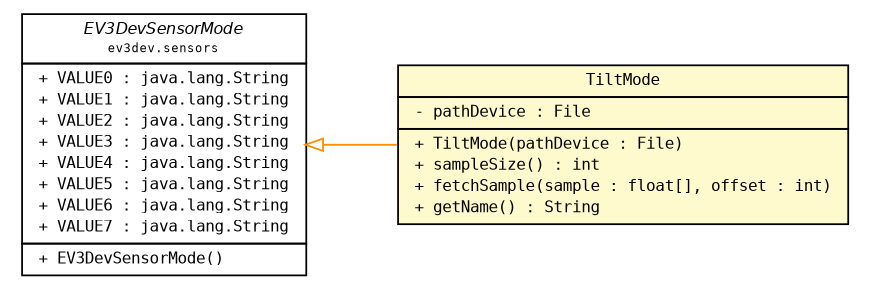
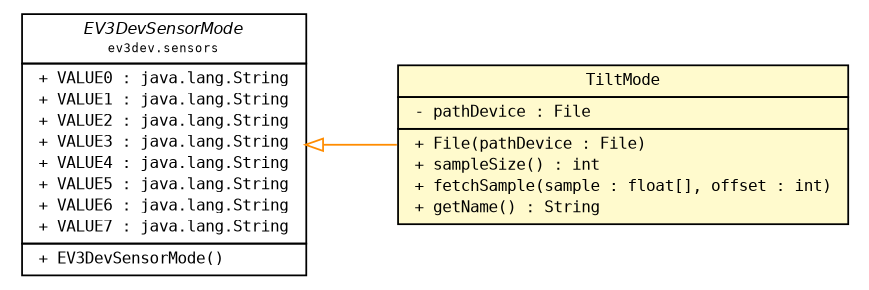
node "TiltMode": text "+ TiltMode(pathDevice : File)" -> "+ File(pathDevice : File)"
